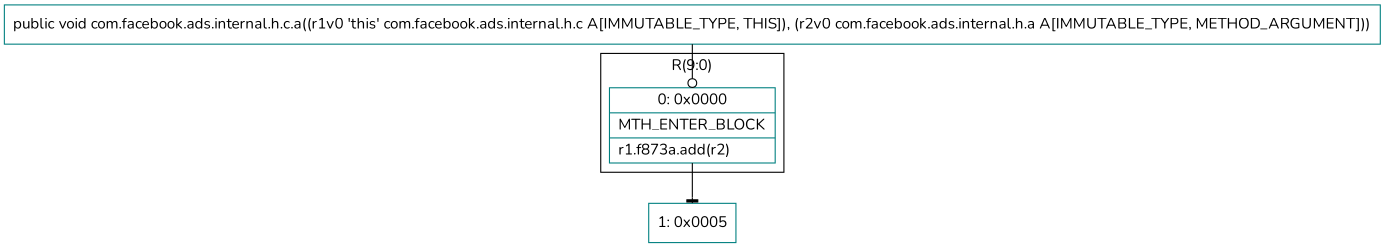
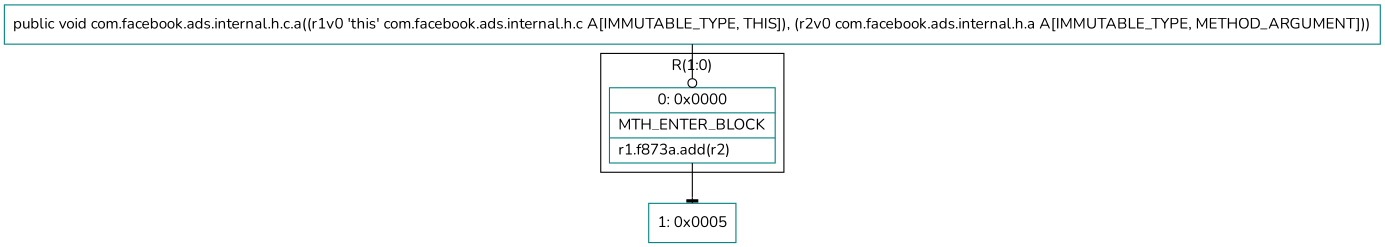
cluster "R(9:0)": label "R(9:0)" -> "R(1:0)"
